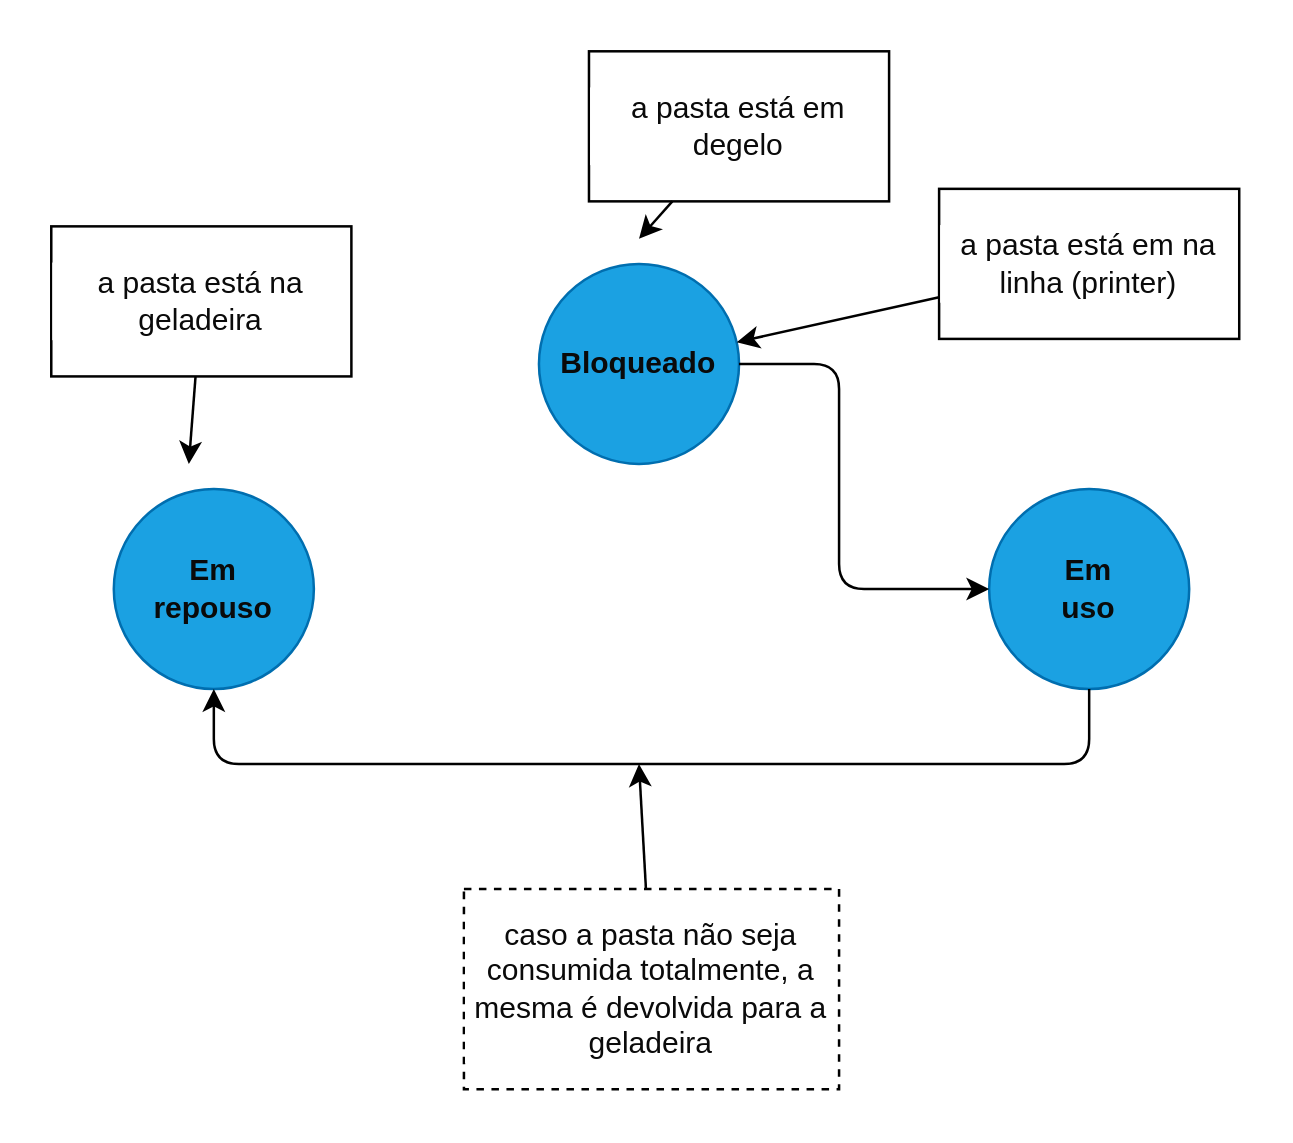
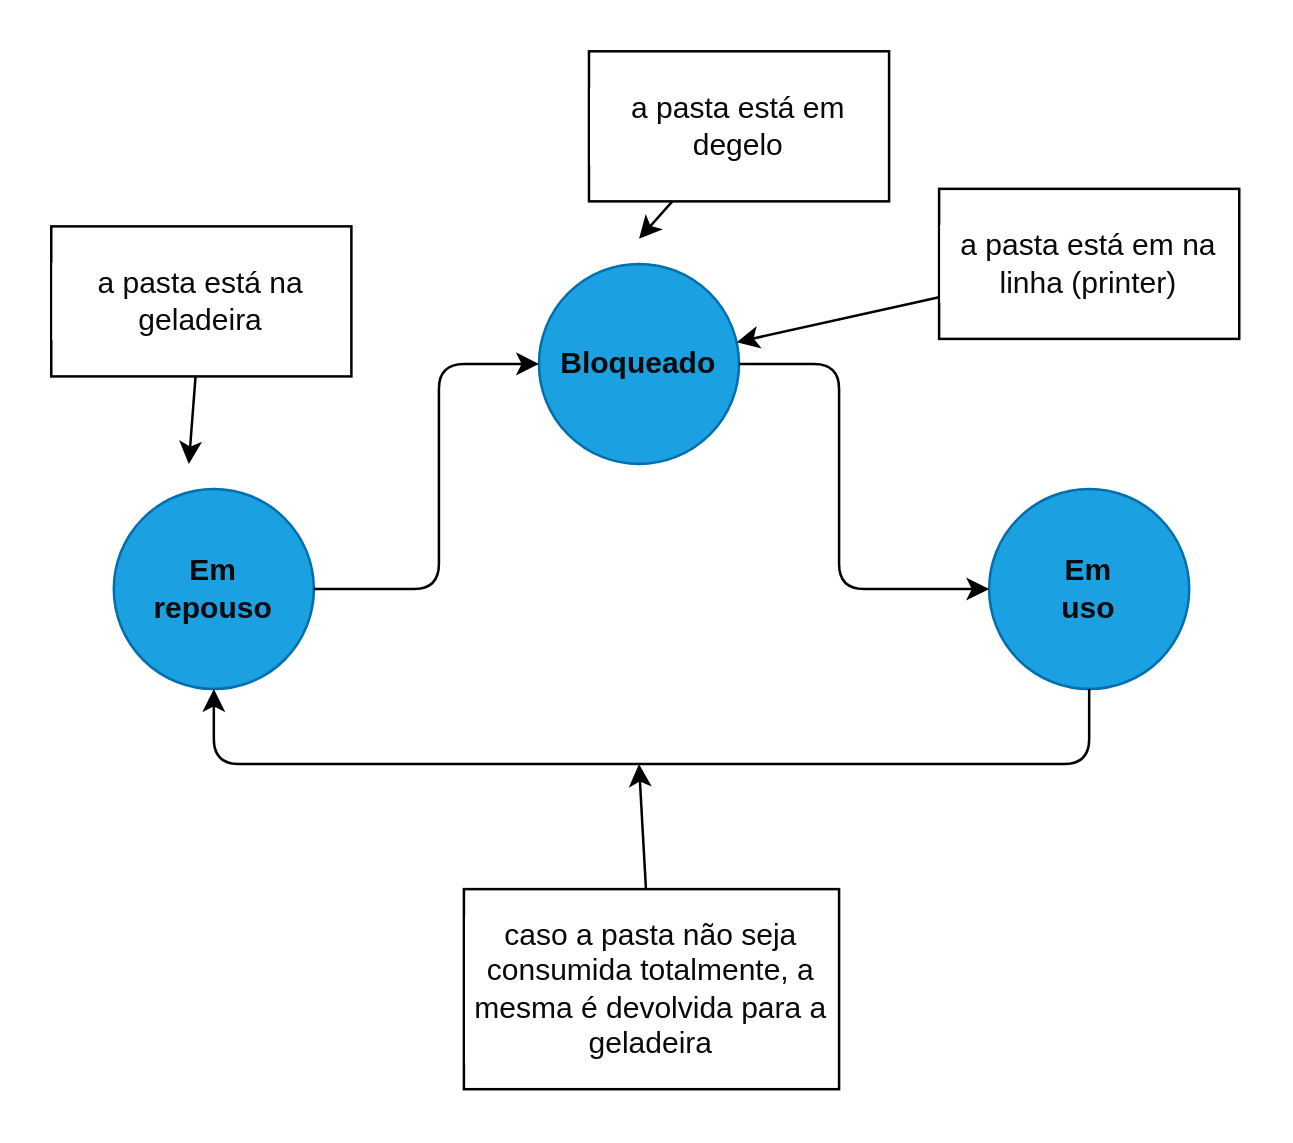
edge "Em repouso" -> "Bloqueado": added
node "caso a pasta não seja consumida totalmente, a mesma é devolvida para a geladeira": style dashed -> solid
